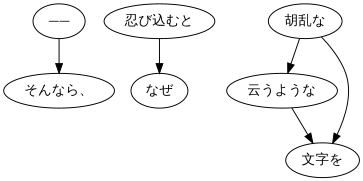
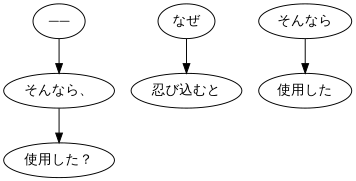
node "胡乱な": label "胡乱な" -> "そんなら"
edge "忍び込むと" -> "なぜ": reversed
node "云うような": label "云うような" -> "使用した"
node "使用した？": added
node "文字を": removed
